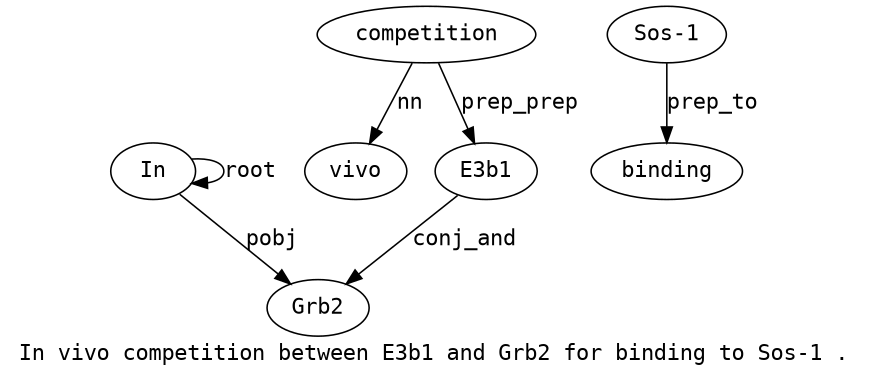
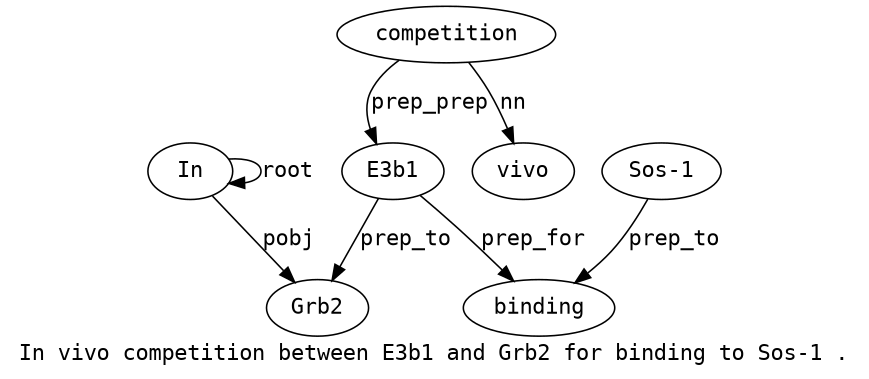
edge "E3b1" -> "binding": added, label "prep_for"
edge "E3b1" -> "Grb2": label "conj_and" -> "prep_to"
